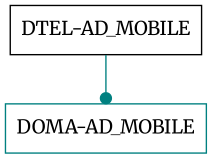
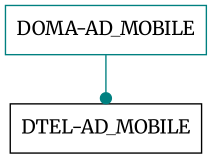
edge "DTEL-AD_MOBILE" -> "DOMA-AD_MOBILE": reversed
